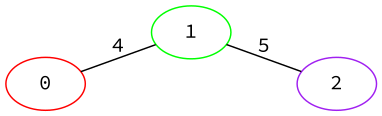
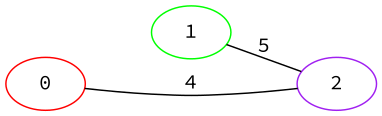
edge "1" -- "0": now "2" -- "0"
